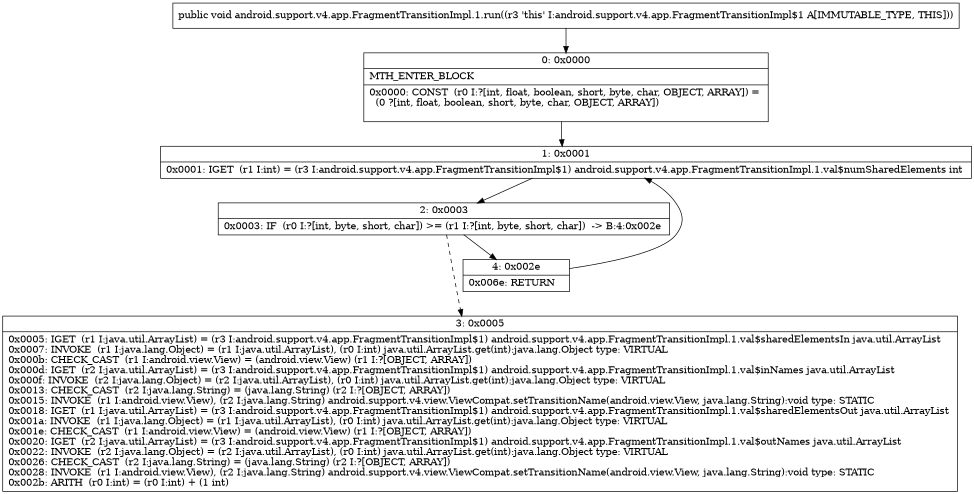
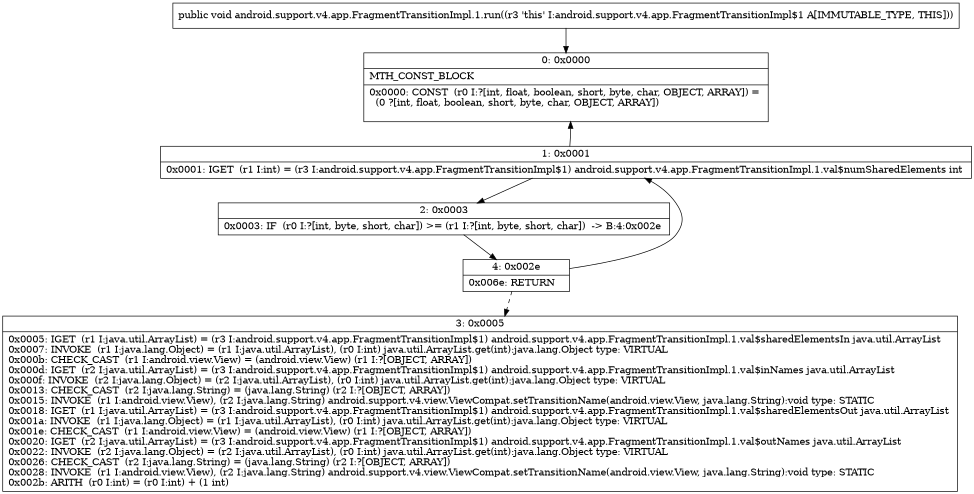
node "0: 0x0000": text "MTH_ENTER_BLOCK" -> "MTH_CONST_BLOCK"
edge "0: 0x0000" -> "1: 0x0001": reversed
edge "2: 0x0003" -> "3: 0x0005": now "4: 0x002e" -> "3: 0x0005"
